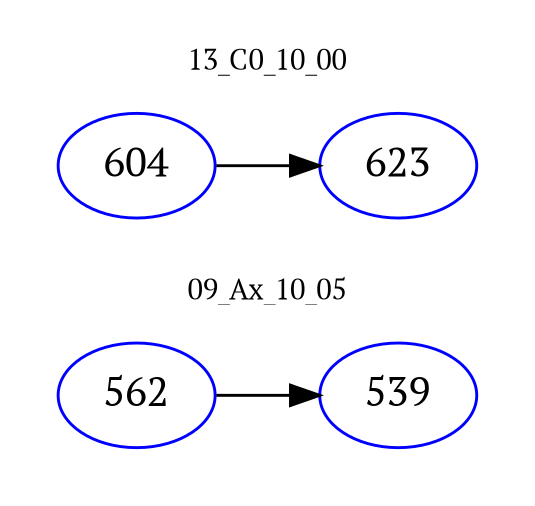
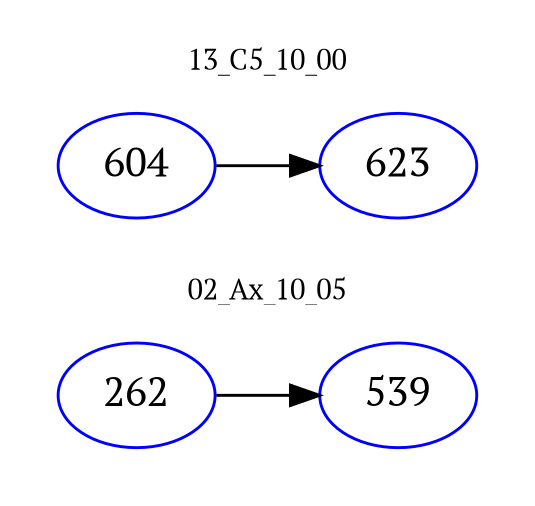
cluster "13_C0_10_00": label "13_C0_10_00" -> "13_C5_10_00"
cluster "09_Ax_10_05": label "09_Ax_10_05" -> "02_Ax_10_05"
node "562": label "562" -> "262"
